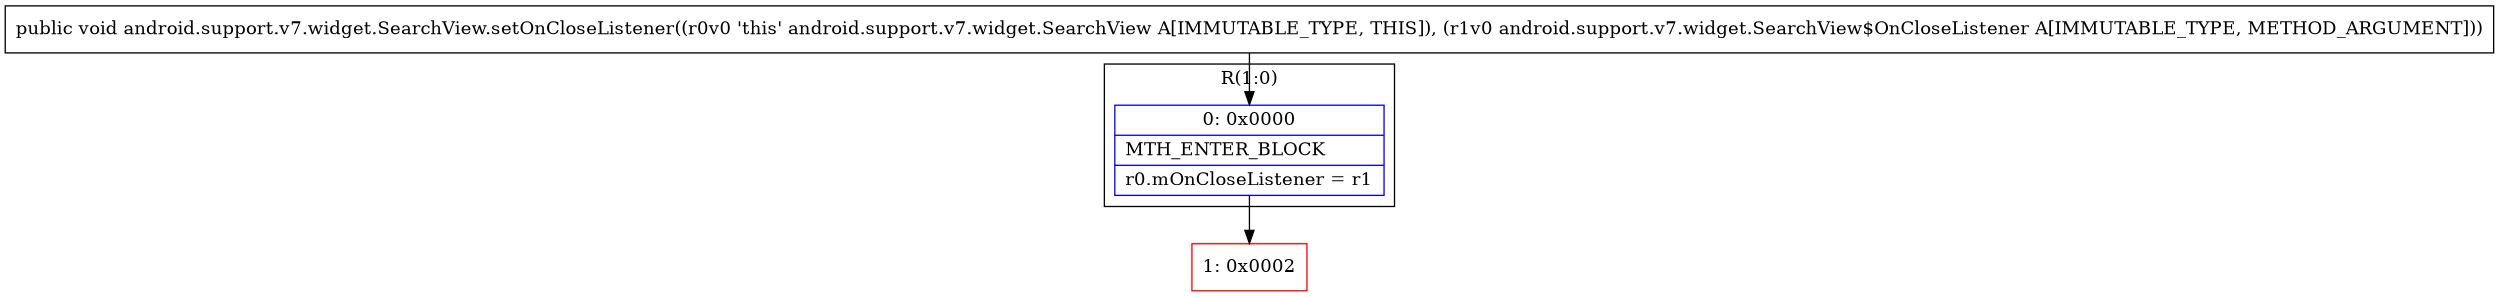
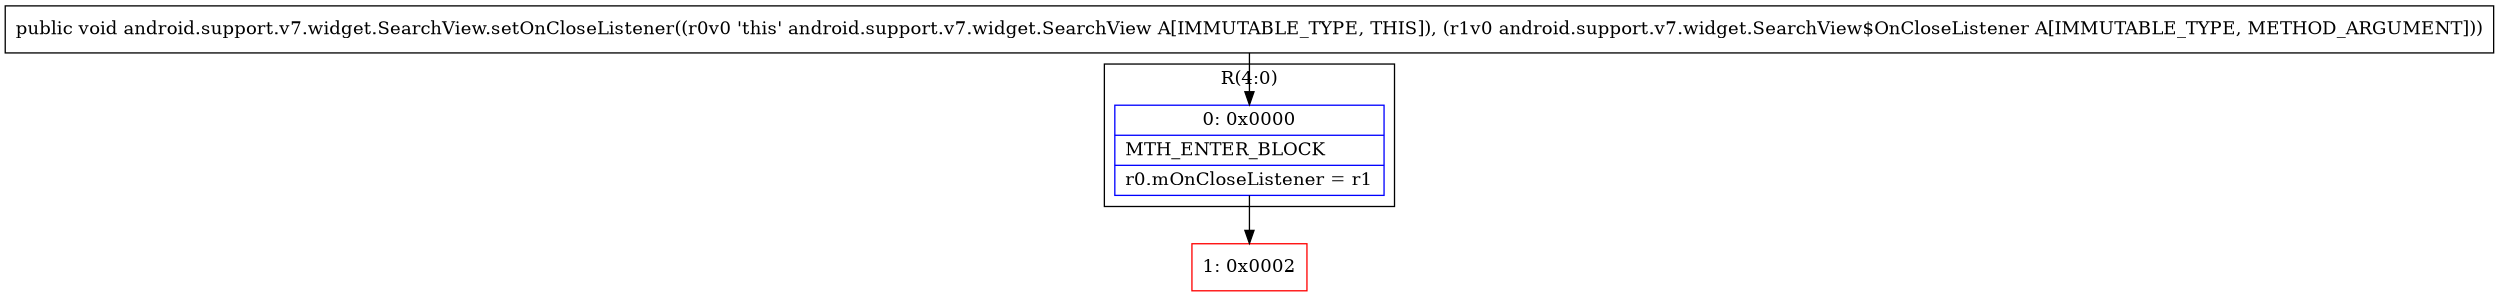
cluster "R(1:0)": label "R(1:0)" -> "R(4:0)"
